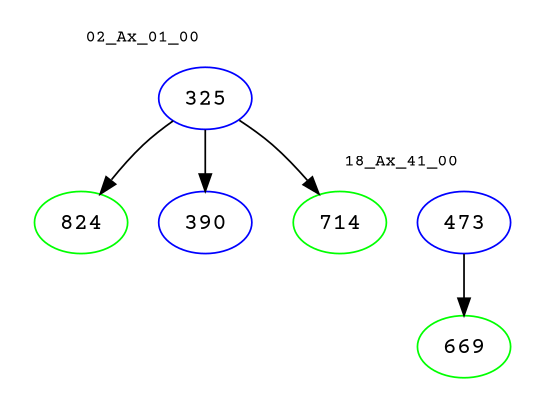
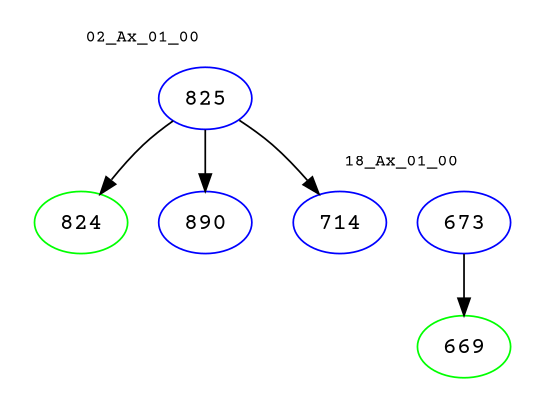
node "325": label "325" -> "825"
cluster "18_Ax_41_00": label "18_Ax_41_00" -> "18_Ax_01_00"
node "390": label "390" -> "890"
node "714": color green -> blue
node "473": label "473" -> "673"
